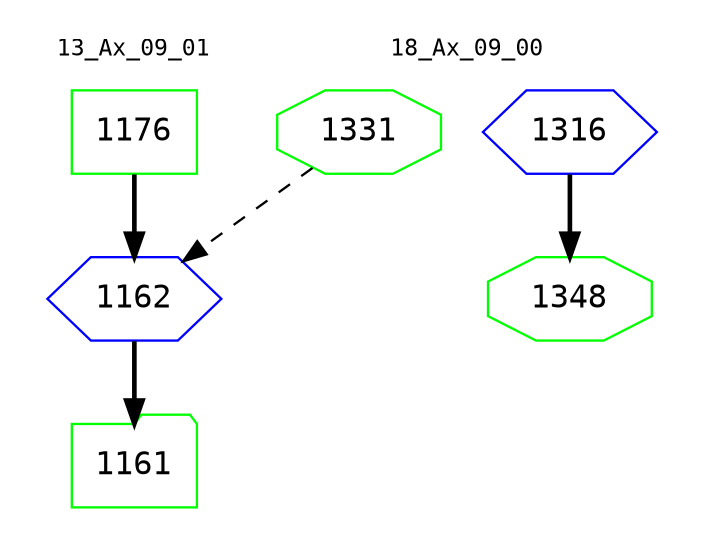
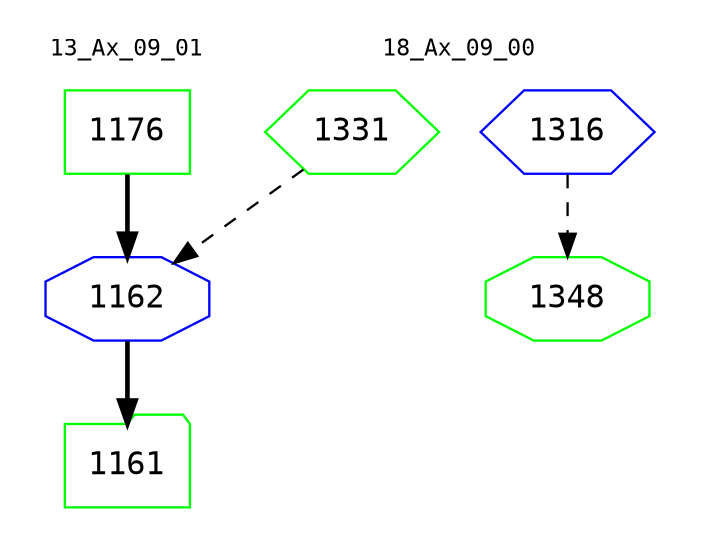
node "1331": shape octagon -> hexagon
edge "1316" -> "1348": style bold -> dashed
node "1162": shape hexagon -> octagon
